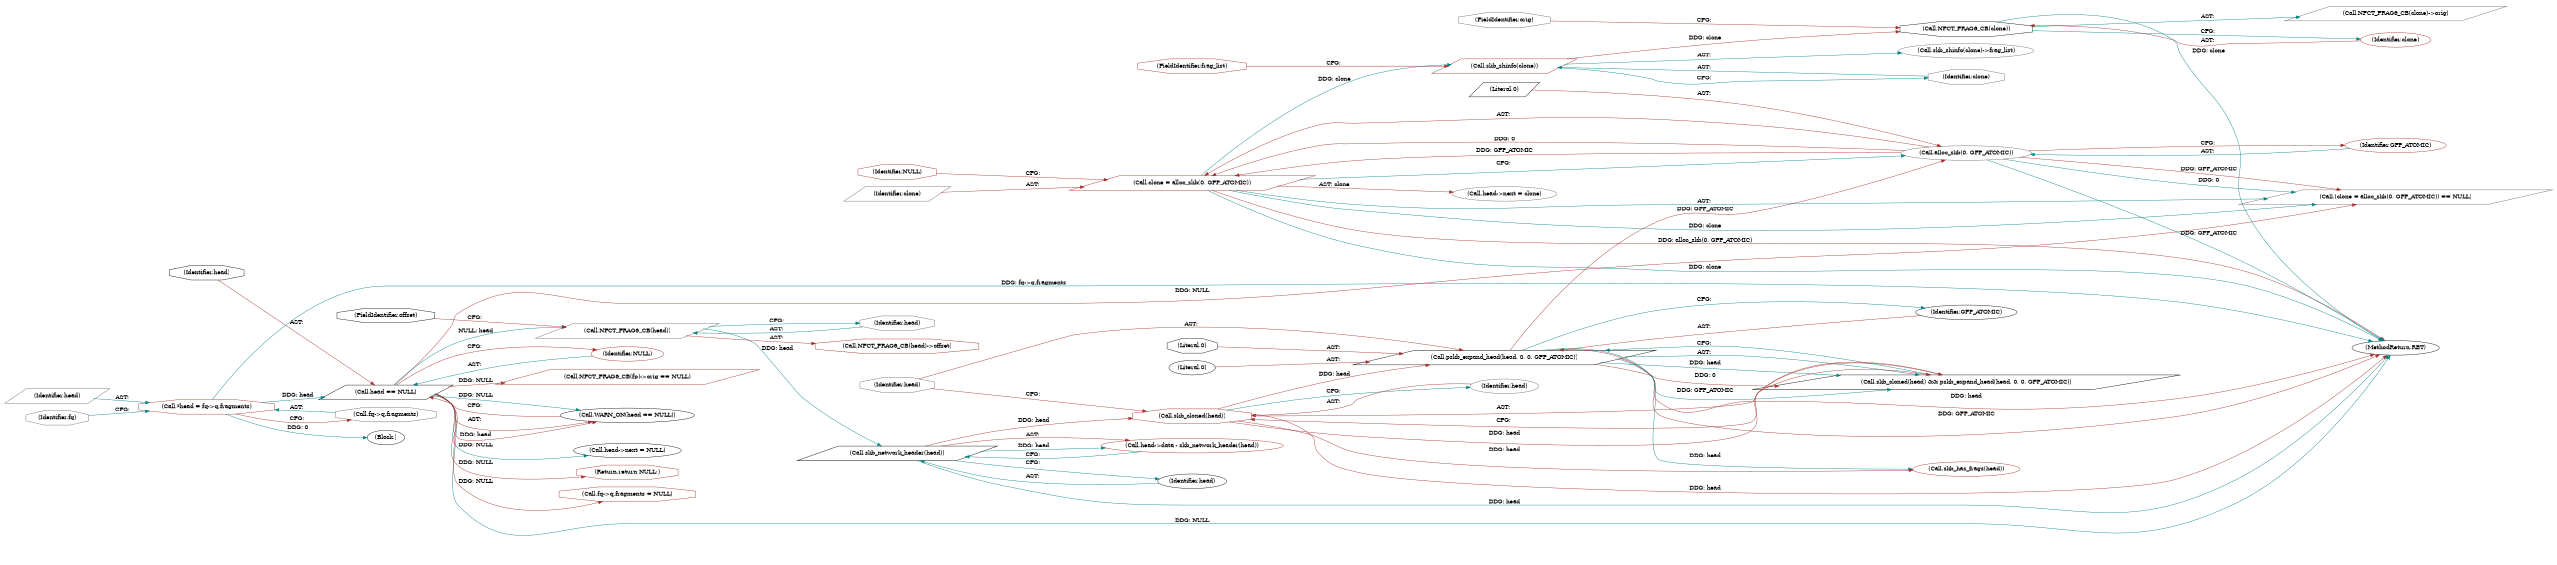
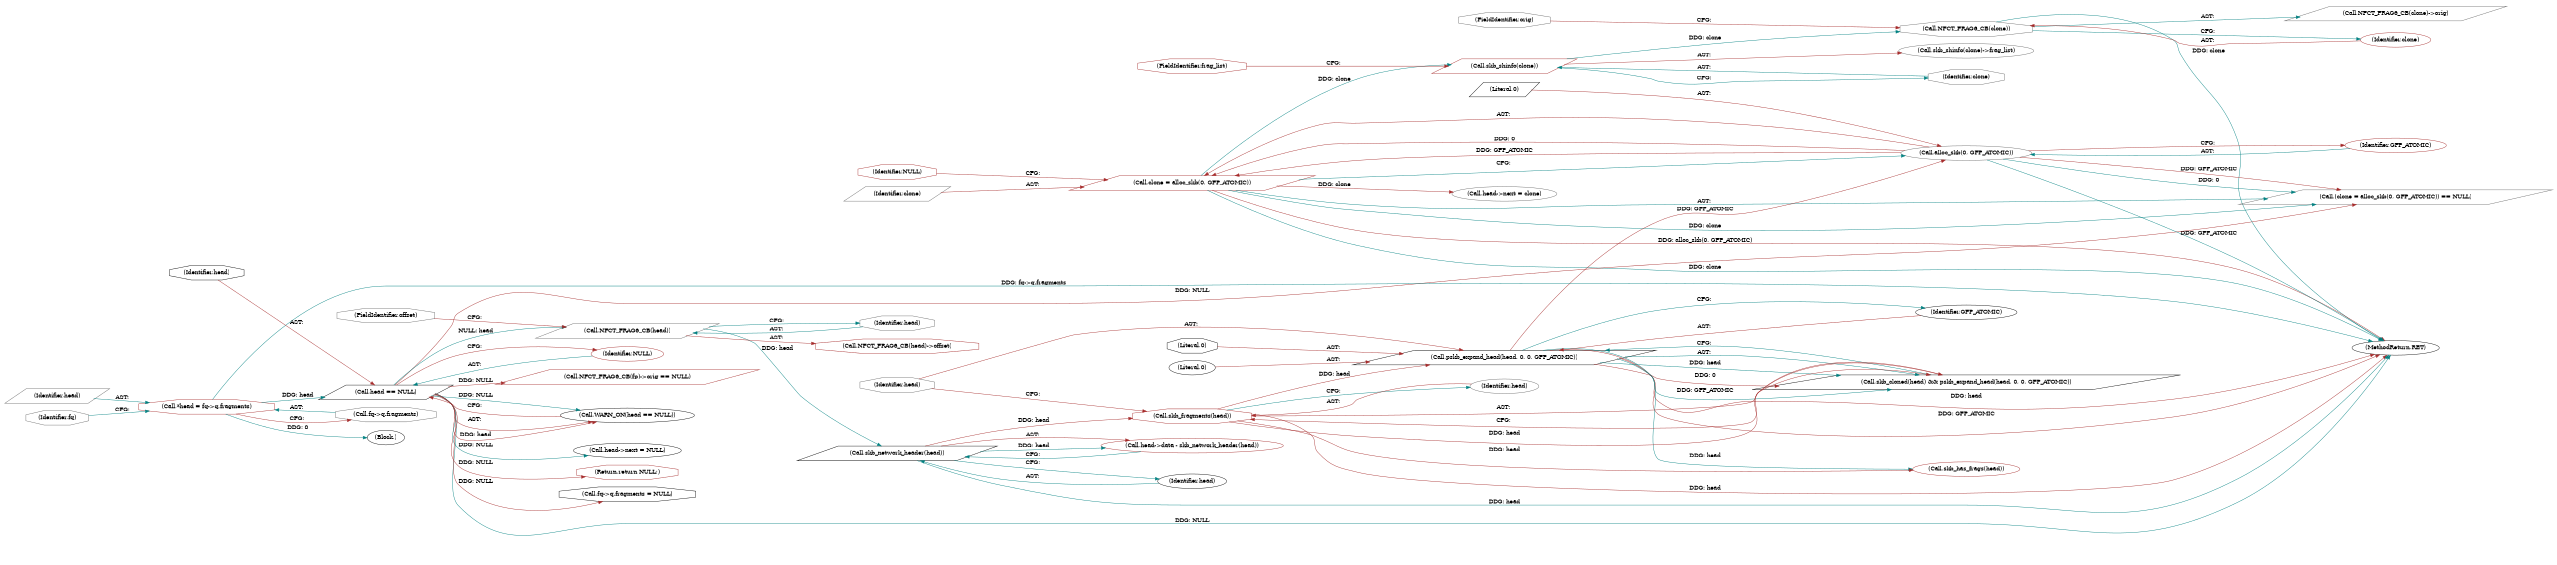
node "(Call,NFCT_FRAG6_CB(clone))": color black -> gray40
edge "(Call,skb_shinfo(clone))" -> "(Call,NFCT_FRAG6_CB(clone))": color brown -> teal
edge "(Call,skb_shinfo(clone))" -> "(Call,skb_shinfo(clone)->frag_list)": color teal -> brown
edge "(Call,clone = alloc_skb(0, GFP_ATOMIC))" -> "(Call,head->next = clone)": label "AST: clone" -> "DDG: clone"
node "(FieldIdentifier,offset)": color black -> gray40
node "(Call,skb_cloned(head))": label "(Call,skb_cloned(head))" -> "(Call,skb_fragments(head))"
node "(Call,fq->q.fragments = NULL)": color brown -> black
